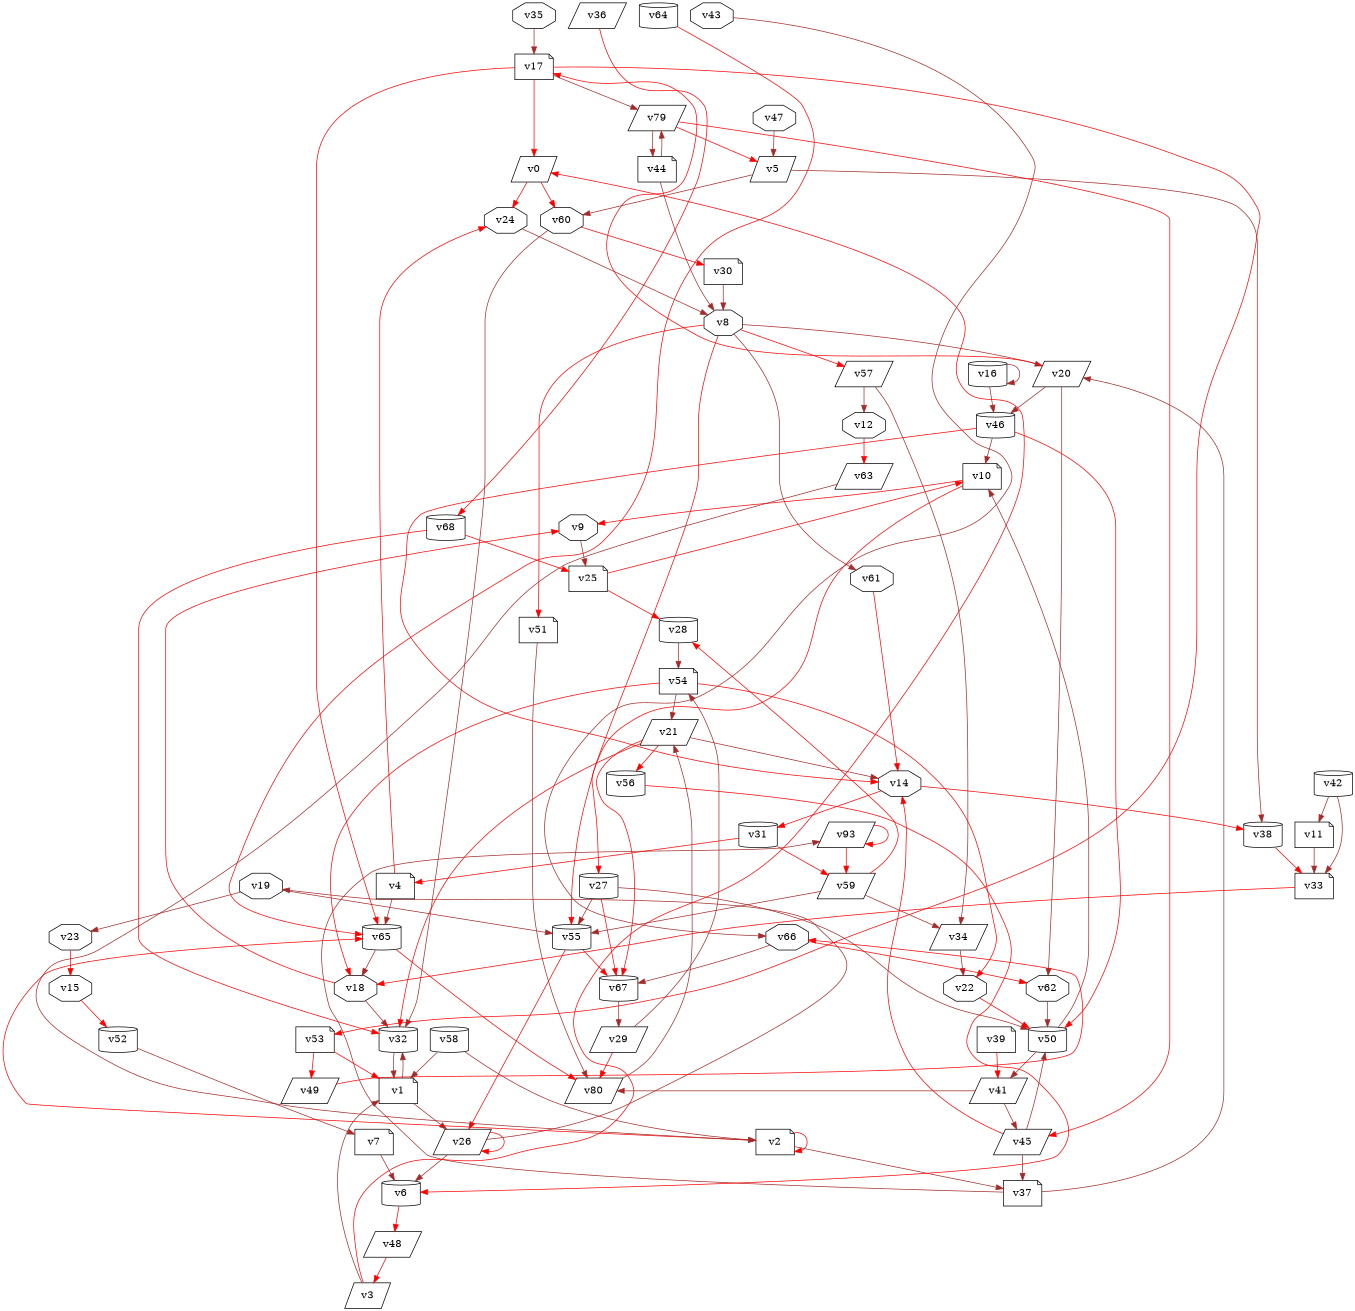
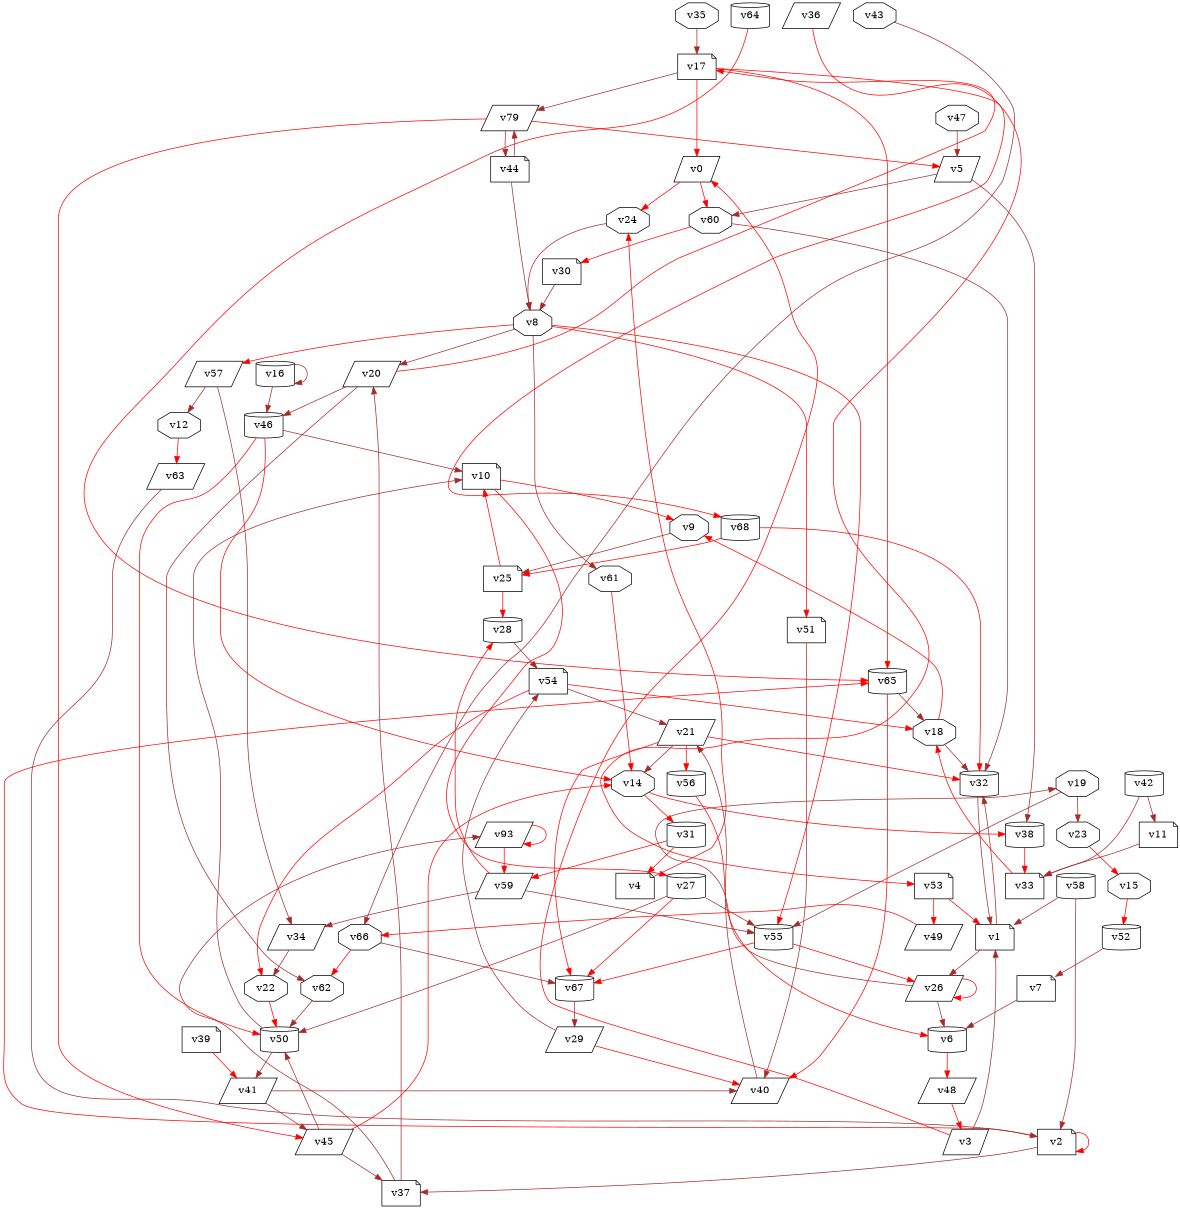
edge "v4" -> "v65": removed
node "v80": label "v80" -> "v40"
